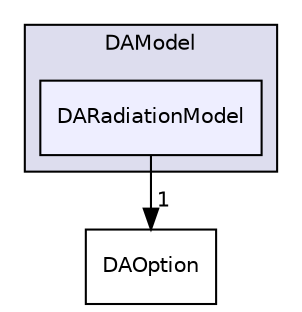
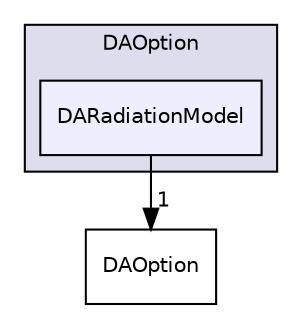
cluster "DAModel": label "DAModel" -> "DAOption"
